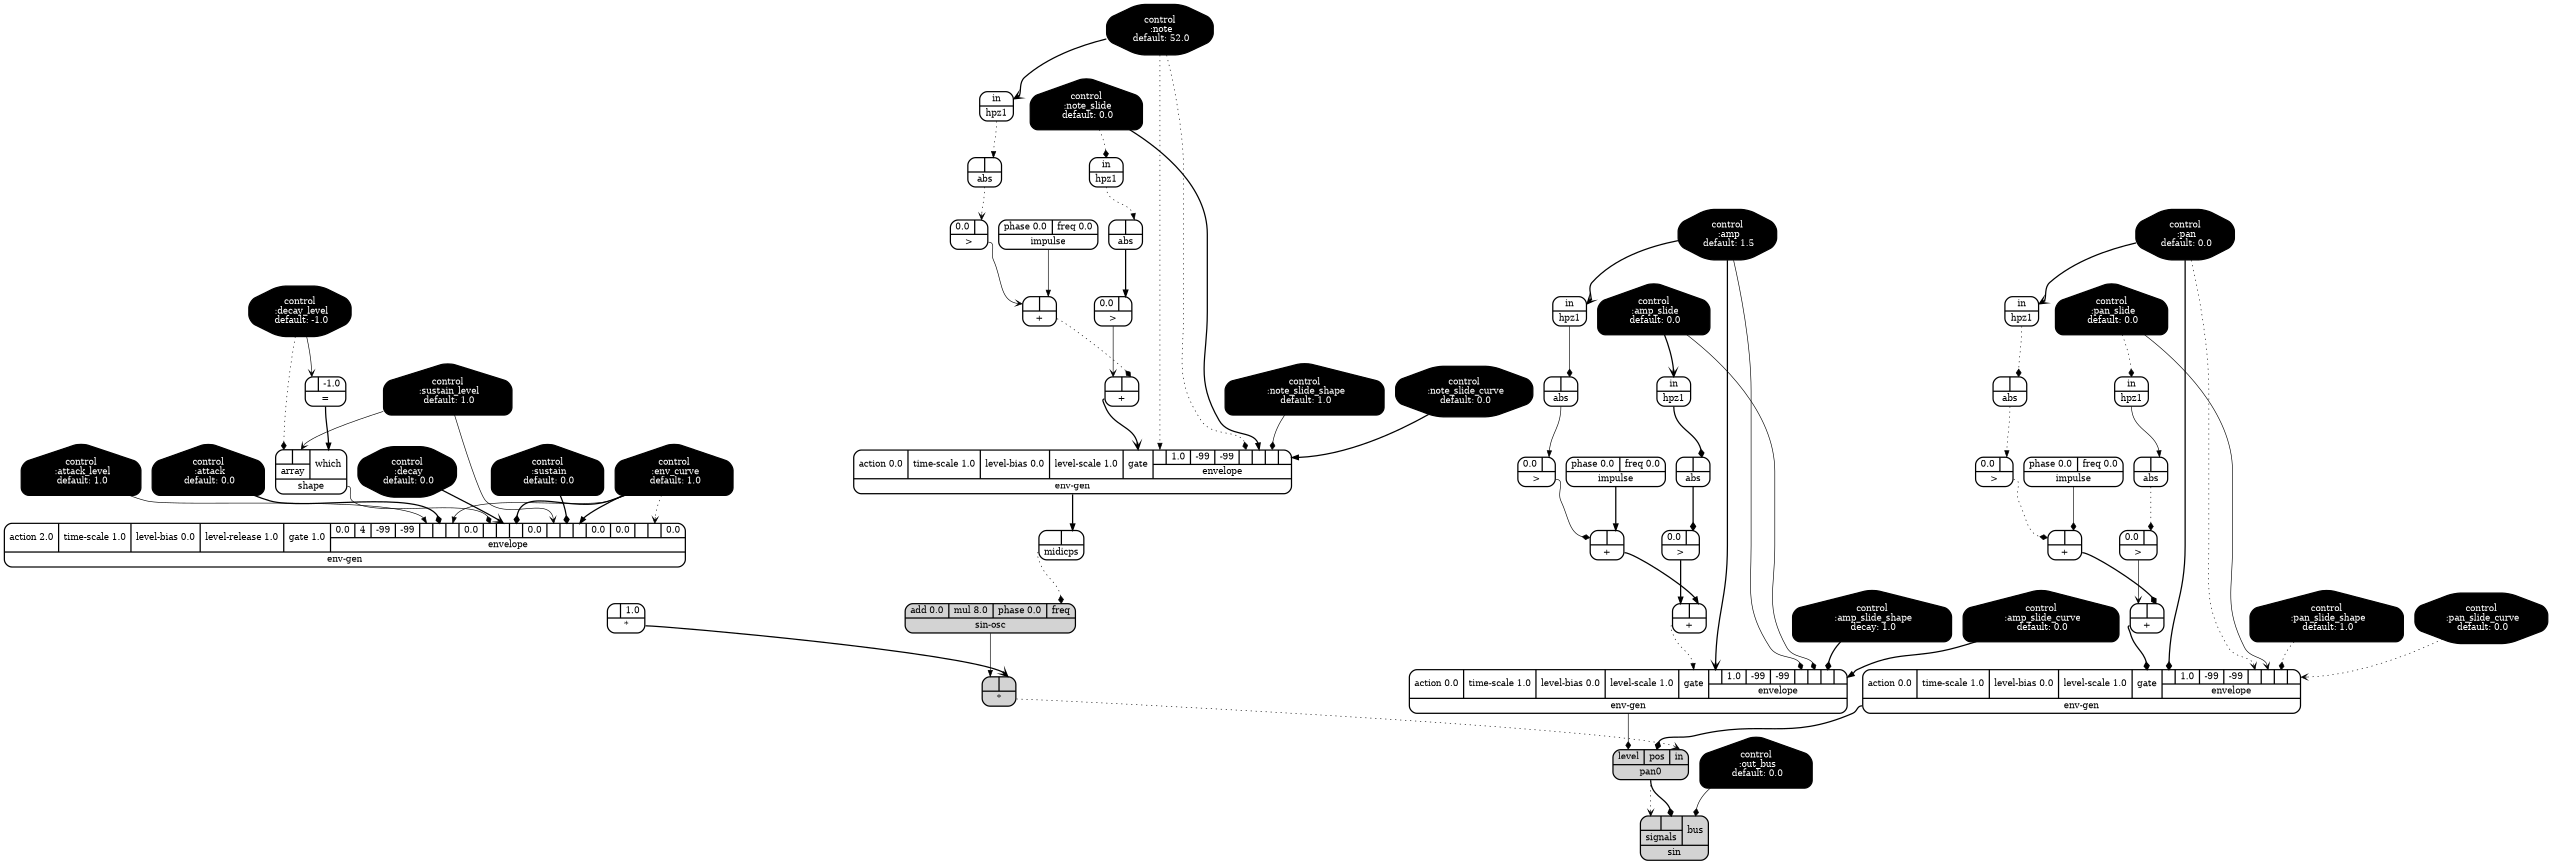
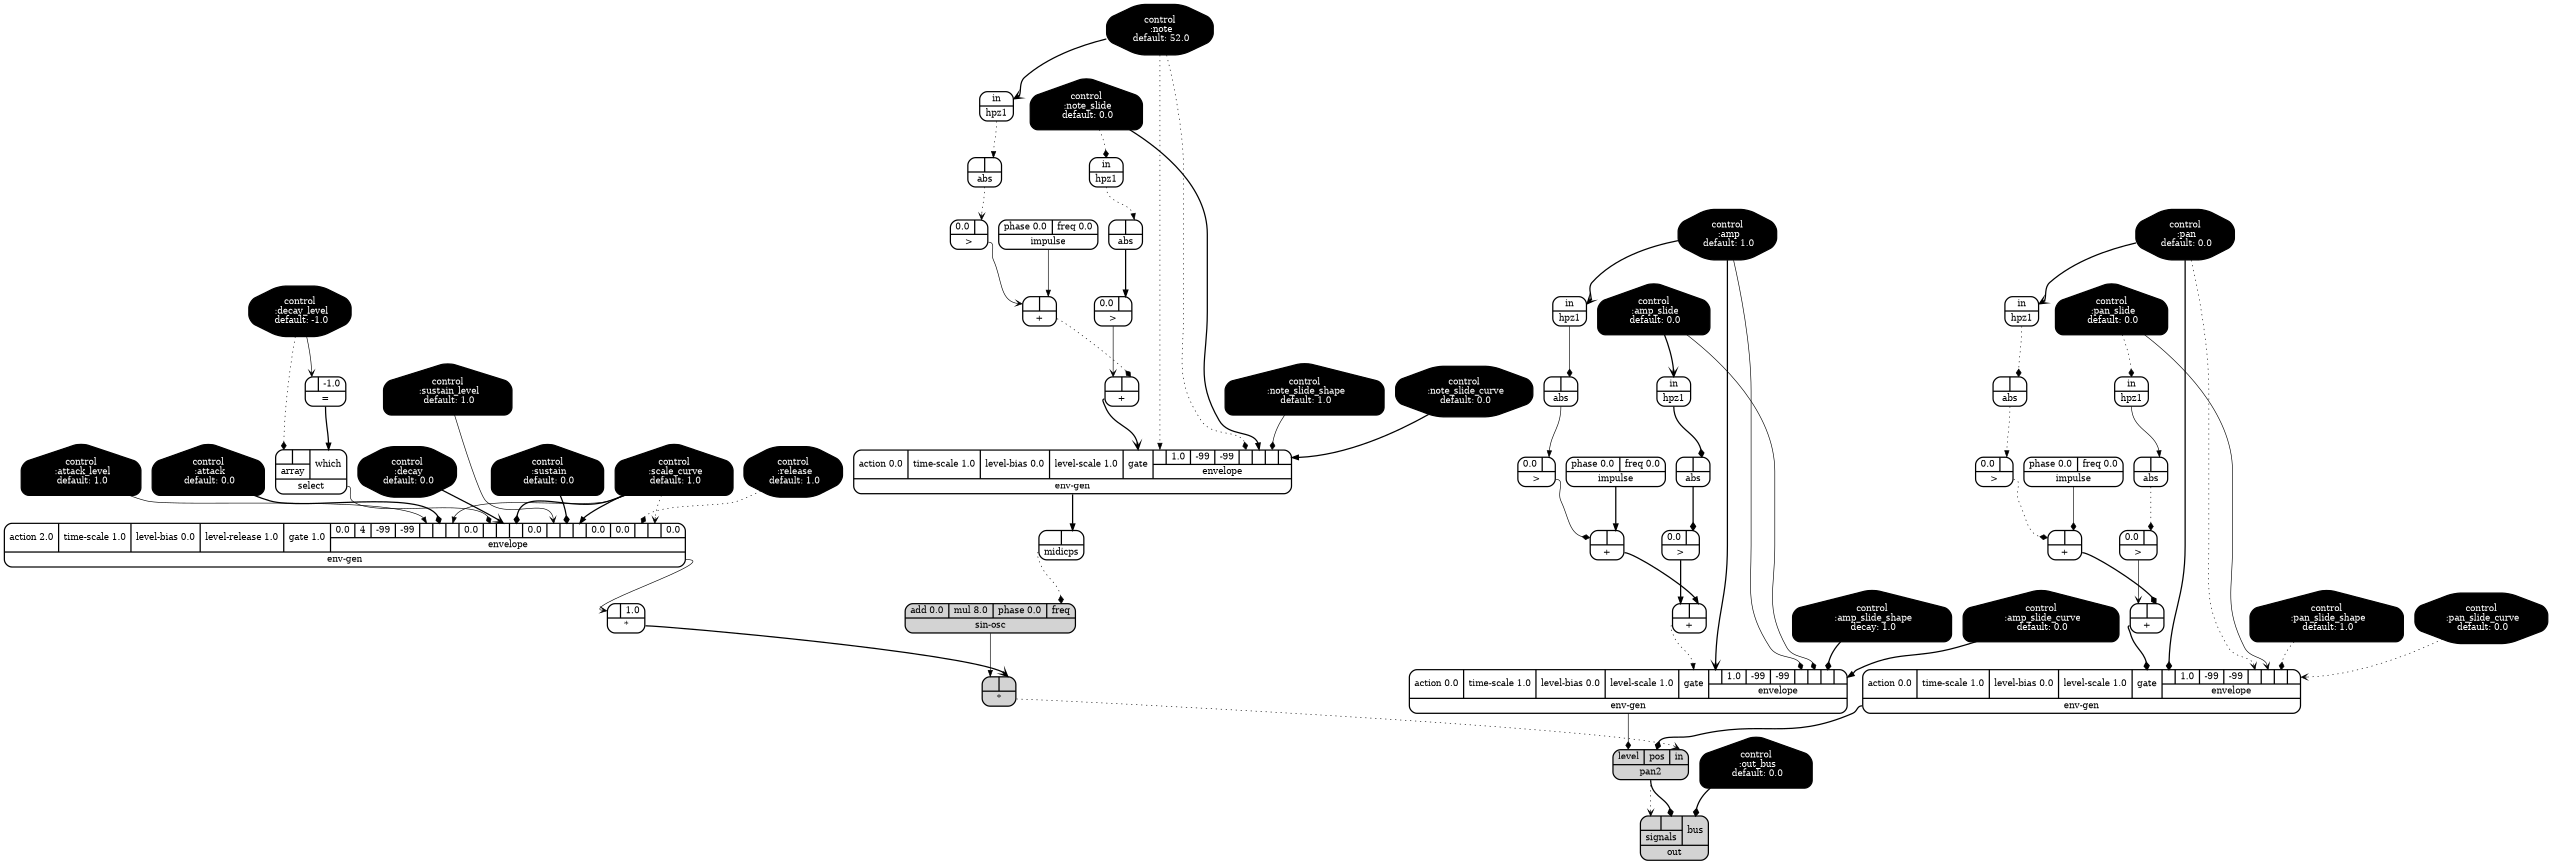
node "control :amp default: 1.5": label "control :amp default: 1.5" -> "control :amp default: 1.0"
edge "control :sustain_level default: 1.0" -> "array": removed
node "control :env_curve default: 1.0": label "control :env_curve default: 1.0" -> "control :scale_curve default: 1.0"
node "control :release default: 1.0": added
node "array": text "shape" -> "select"
edge "action 2.0" -> "1.0": added
node "level": text "pan0" -> "pan2"
edge "control :out_bus default: 0.0" -> "signals": style solid -> bold
node "signals": text "sin" -> "out"
